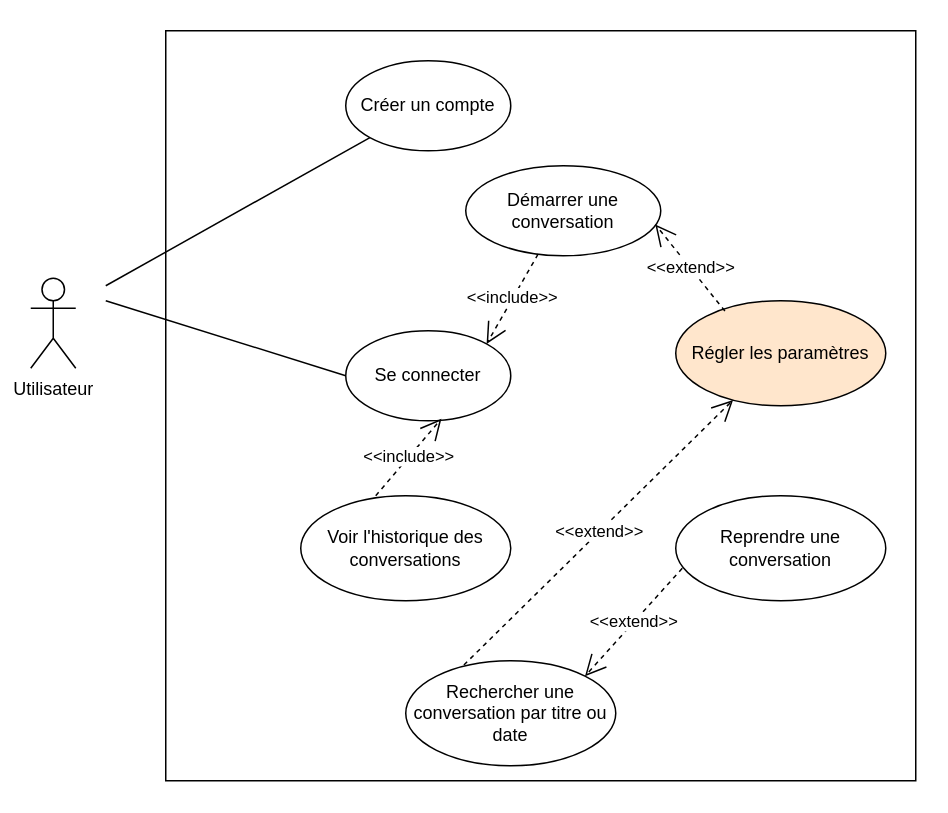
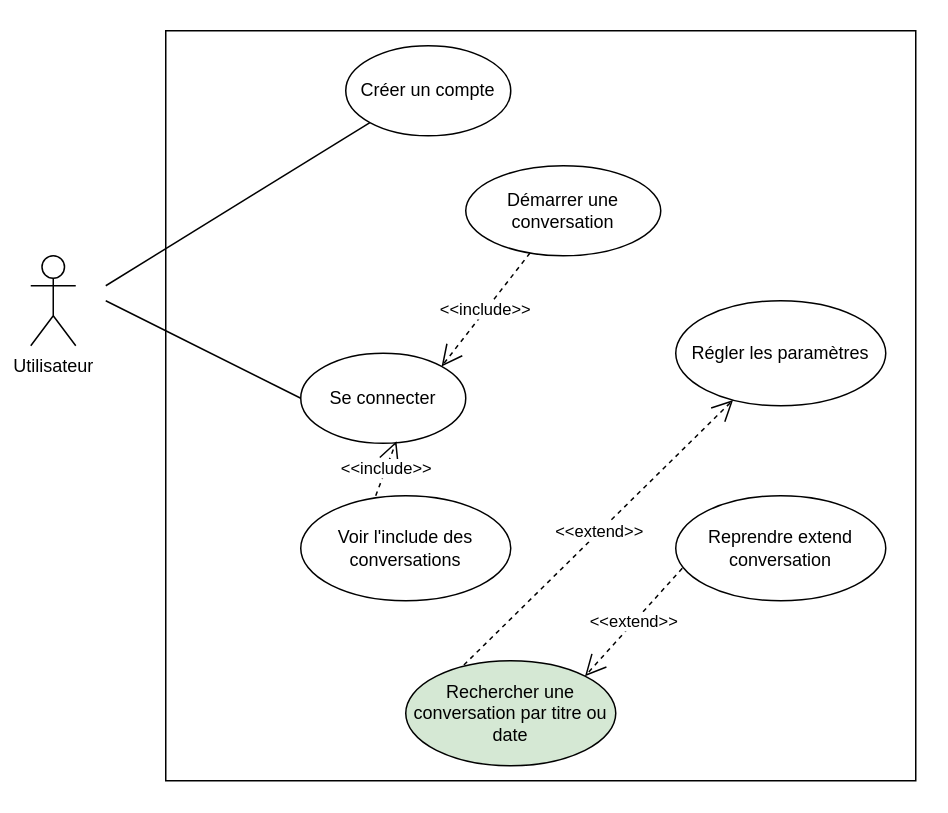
node "Créer un compte": moved (428, 106) -> (428, 91)
edge "Régler les paramètres" -> "Démarrer une conversation": removed, label "<<extend>>"
node "Utilisateur": moved (53, 323) -> (53, 301)
node "Régler les paramètres": fillcolor #ffe6cc -> #ffffff
node "Se connecter": moved (428, 376) -> (383, 398)
node "Voir l'historique des conversations": label "Voir l'historique des conversations" -> "Voir l'include des conversations"
node "Reprendre une conversation": label "Reprendre une conversation" -> "Reprendre extend conversation"
node "Rechercher une conversation par titre ou date": fillcolor #ffffff -> #d5e8d4
